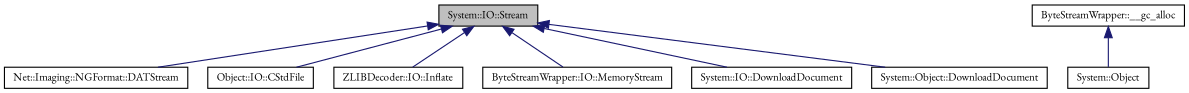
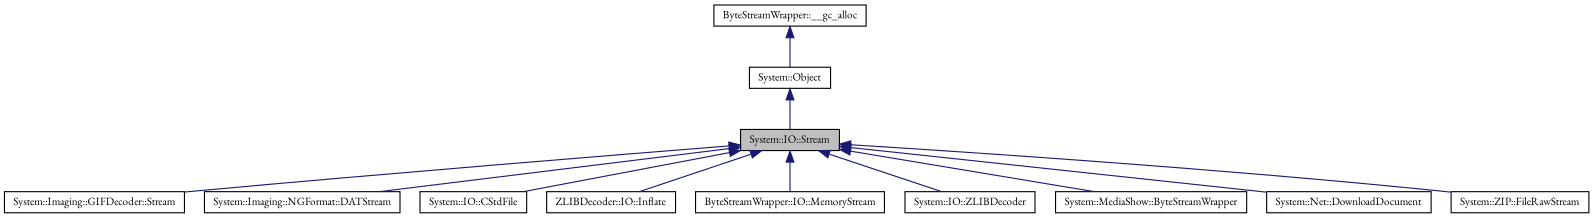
node "Net::Imaging::NGFormat::DATStream": label "Net::Imaging::NGFormat::DATStream" -> "System::Imaging::NGFormat::DATStream"
node "Object::IO::CStdFile": label "Object::IO::CStdFile" -> "System::IO::CStdFile"
node "System::IO::DownloadDocument": label "System::IO::DownloadDocument" -> "System::IO::ZLIBDecoder"
node "System::Object::DownloadDocument": label "System::Object::DownloadDocument" -> "System::Net::DownloadDocument"
edge "System::IO::Stream" -> "System::Object": added
node "System::Imaging::GIFDecoder::Stream": added
node "System::MediaShow::ByteStreamWrapper": added
node "System::ZIP::FileRawStream": added
